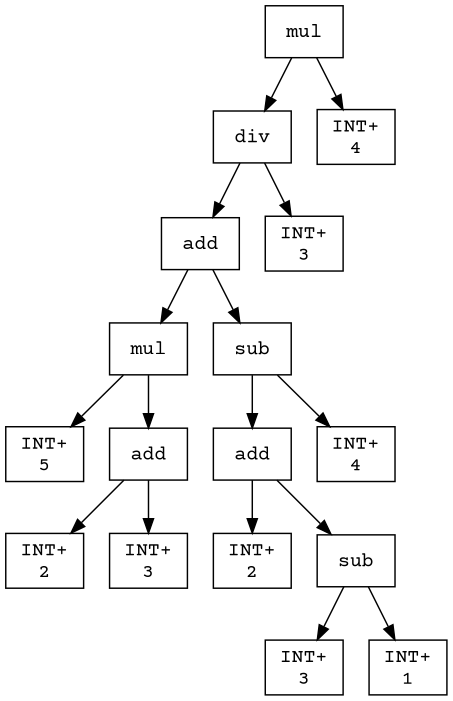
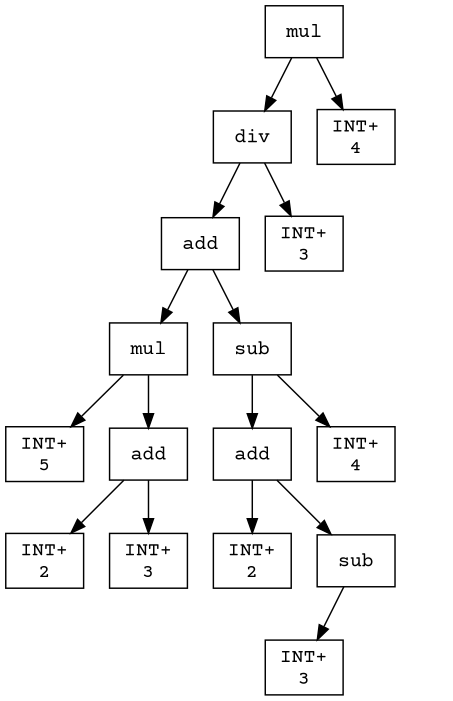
node "INT+ 1": removed
